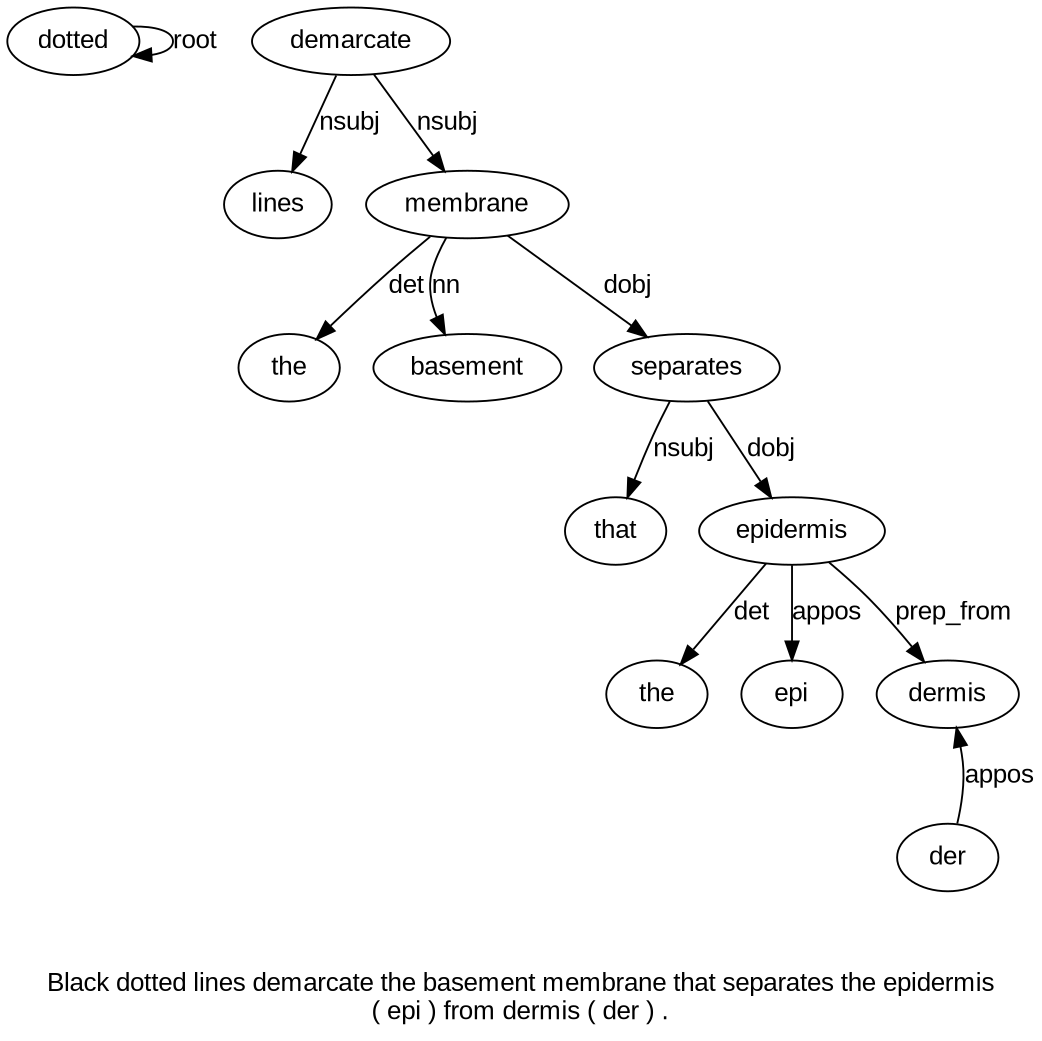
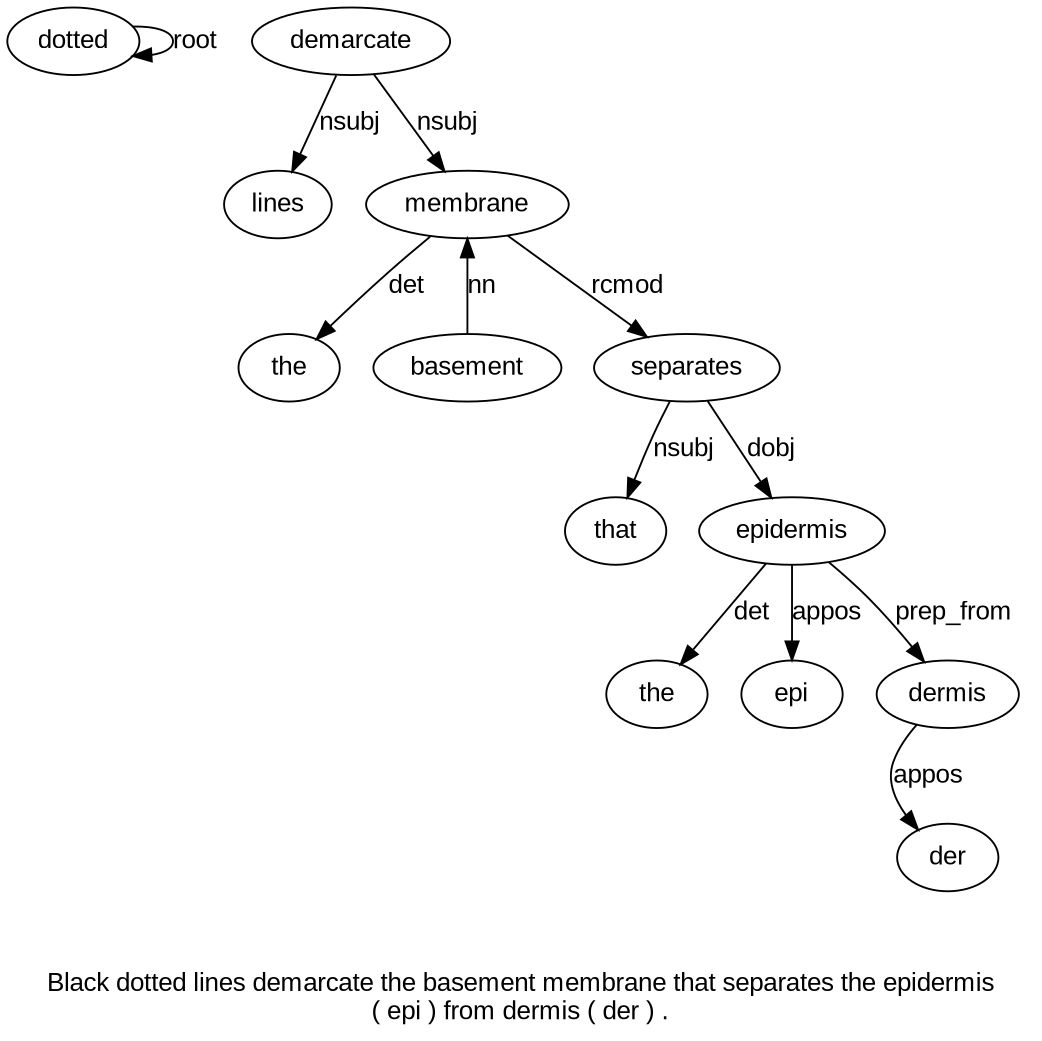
edge "membrane" -> "basement": reversed
edge "membrane" -> "separates": label "dobj" -> "rcmod"
edge "der" -> "dermis": reversed
